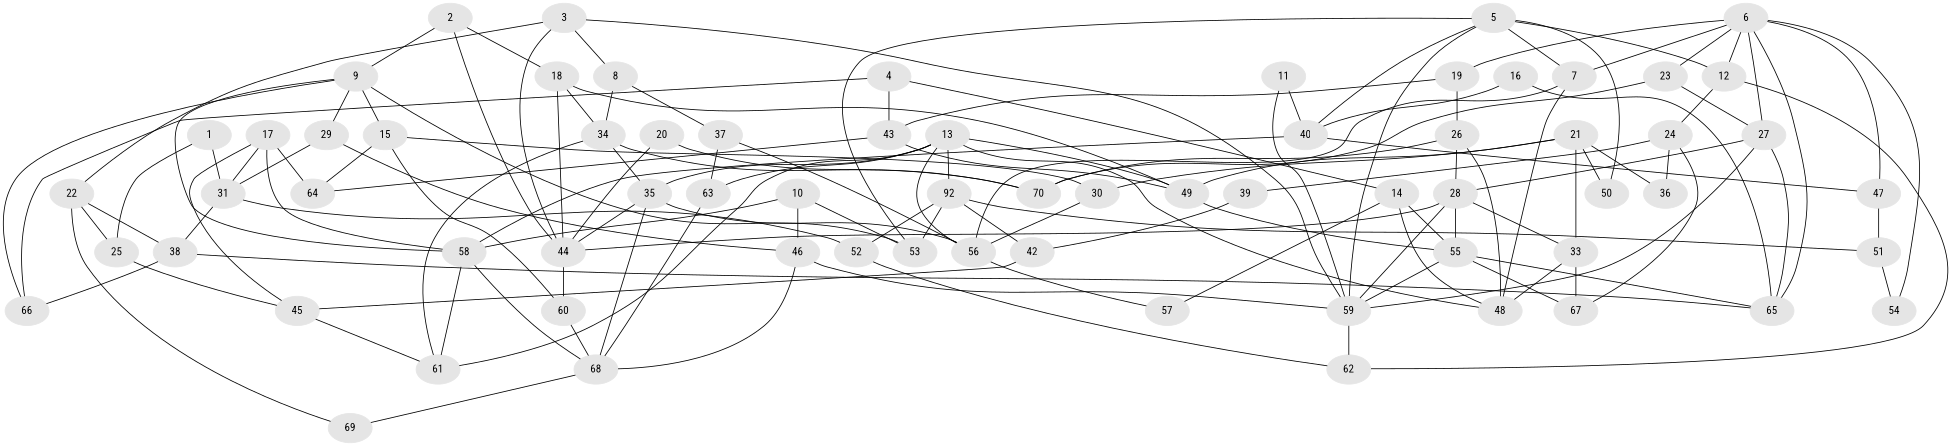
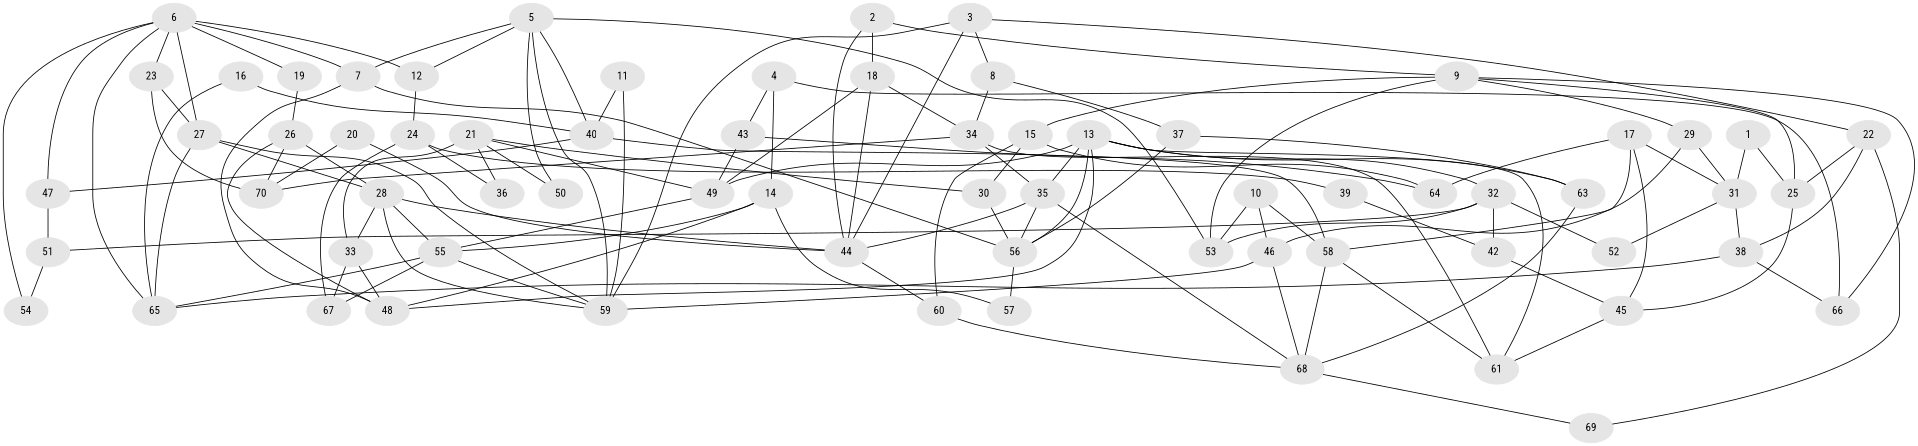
edge "19" -- "43": removed
edge "9" -- "58": now "9" -- "25"
node "92": label "92" -> "32"
node "62": removed
